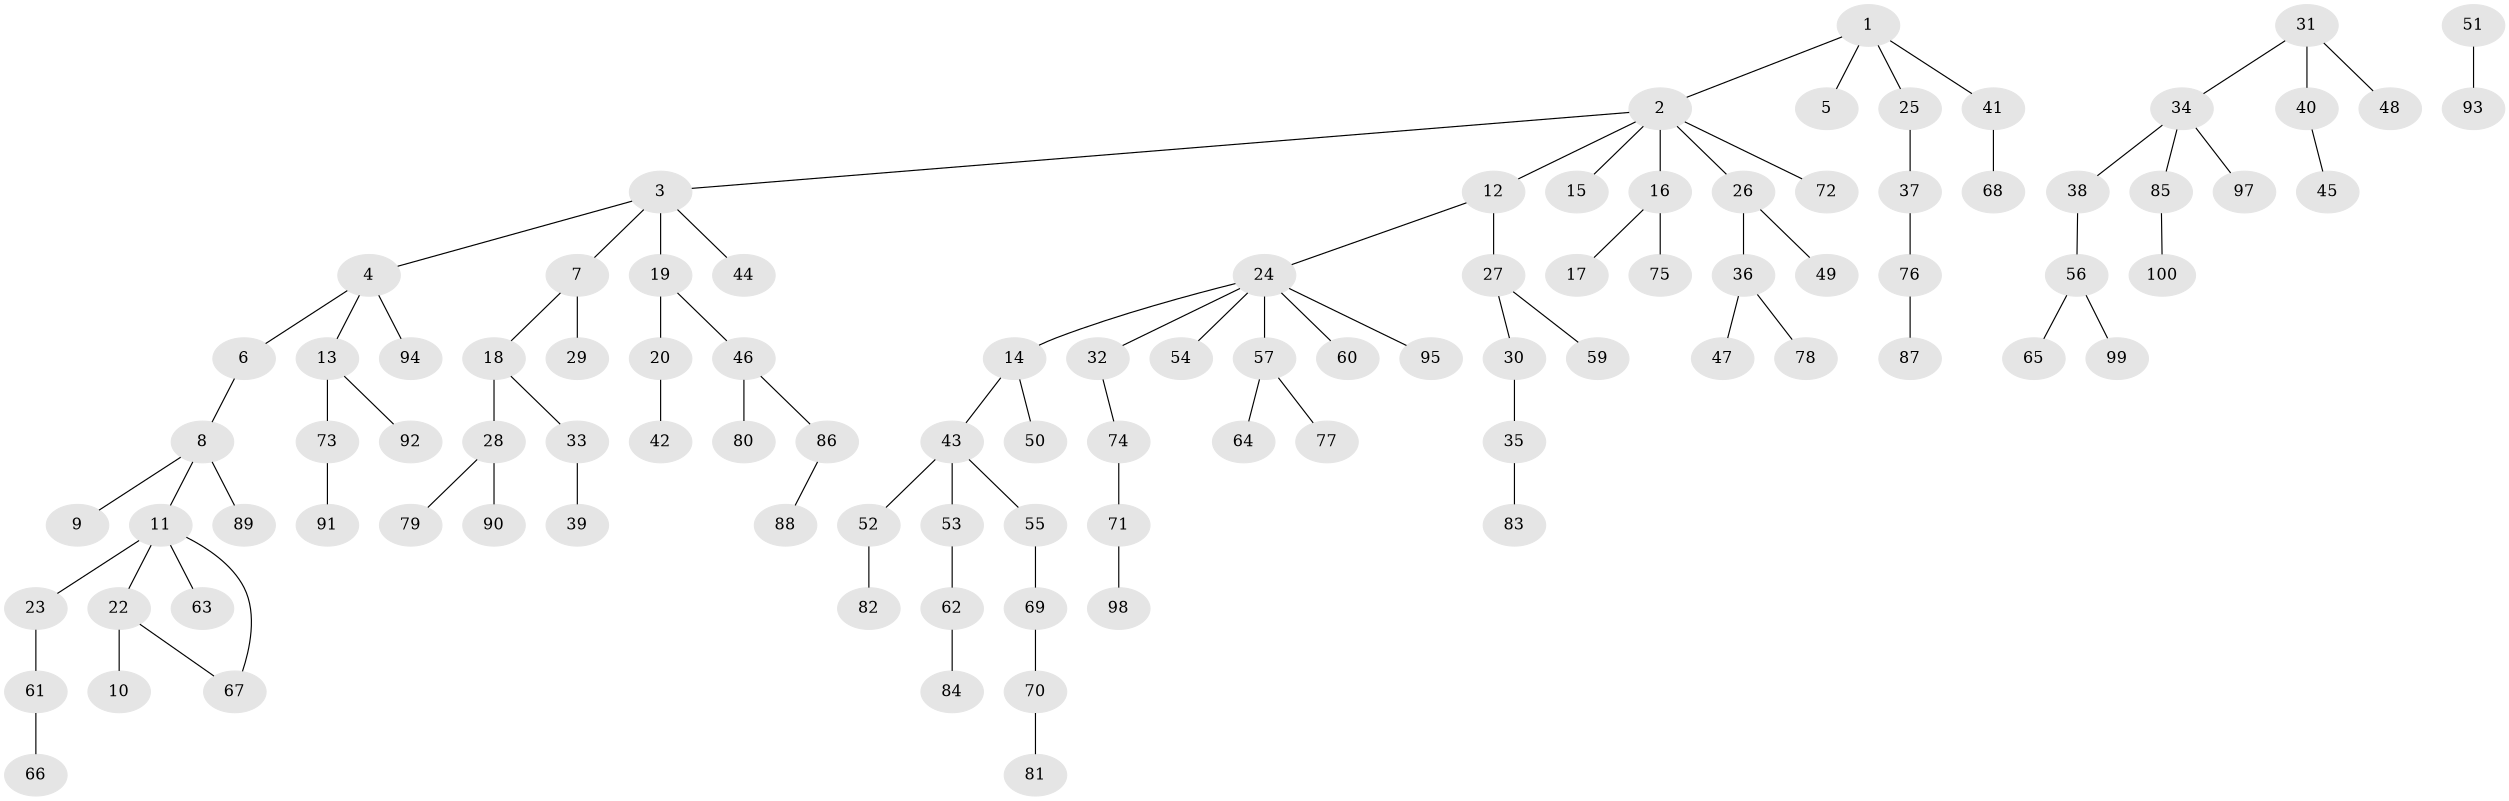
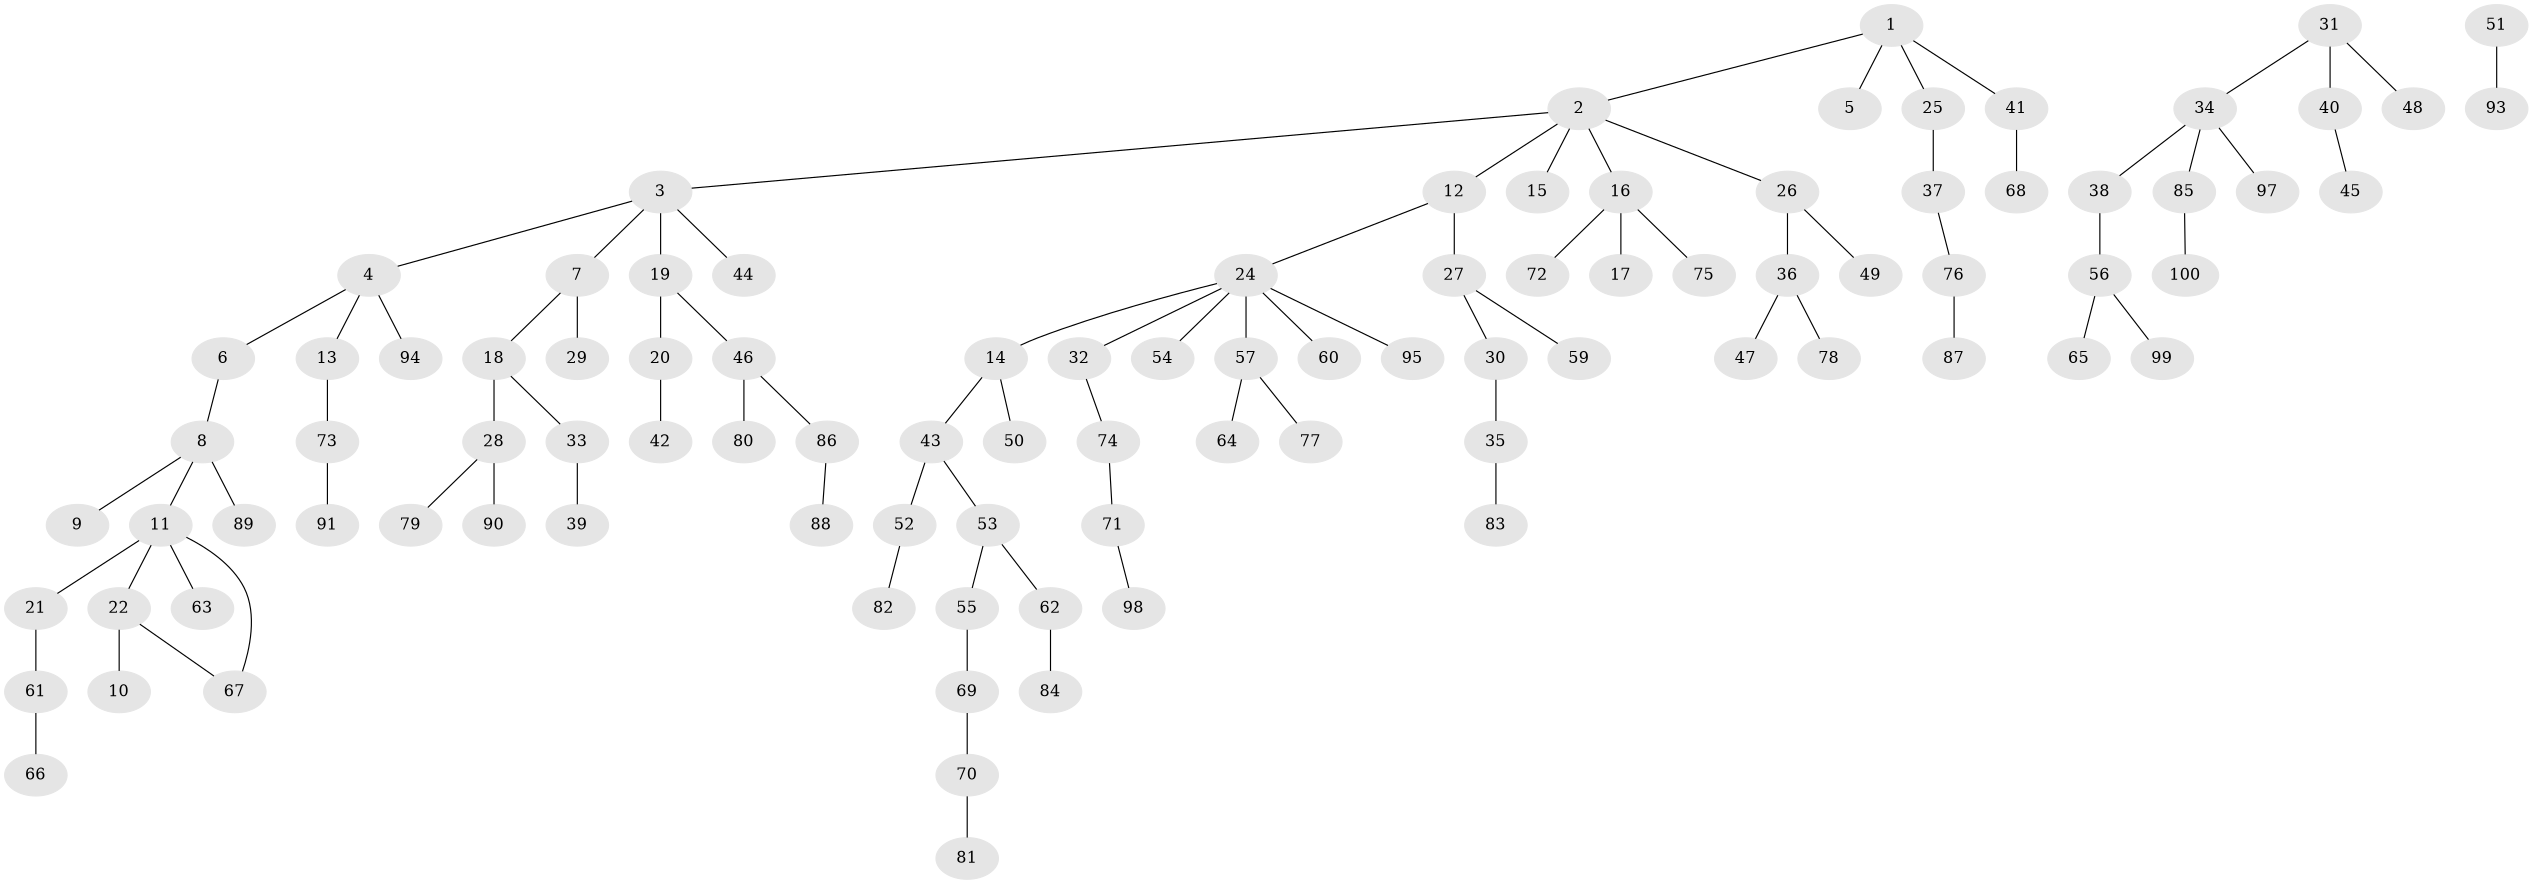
edge "2" -- "72": now "16" -- "72"
node "92": removed
edge "43" -- "55": now "53" -- "55"
node "23": label "23" -> "21"
